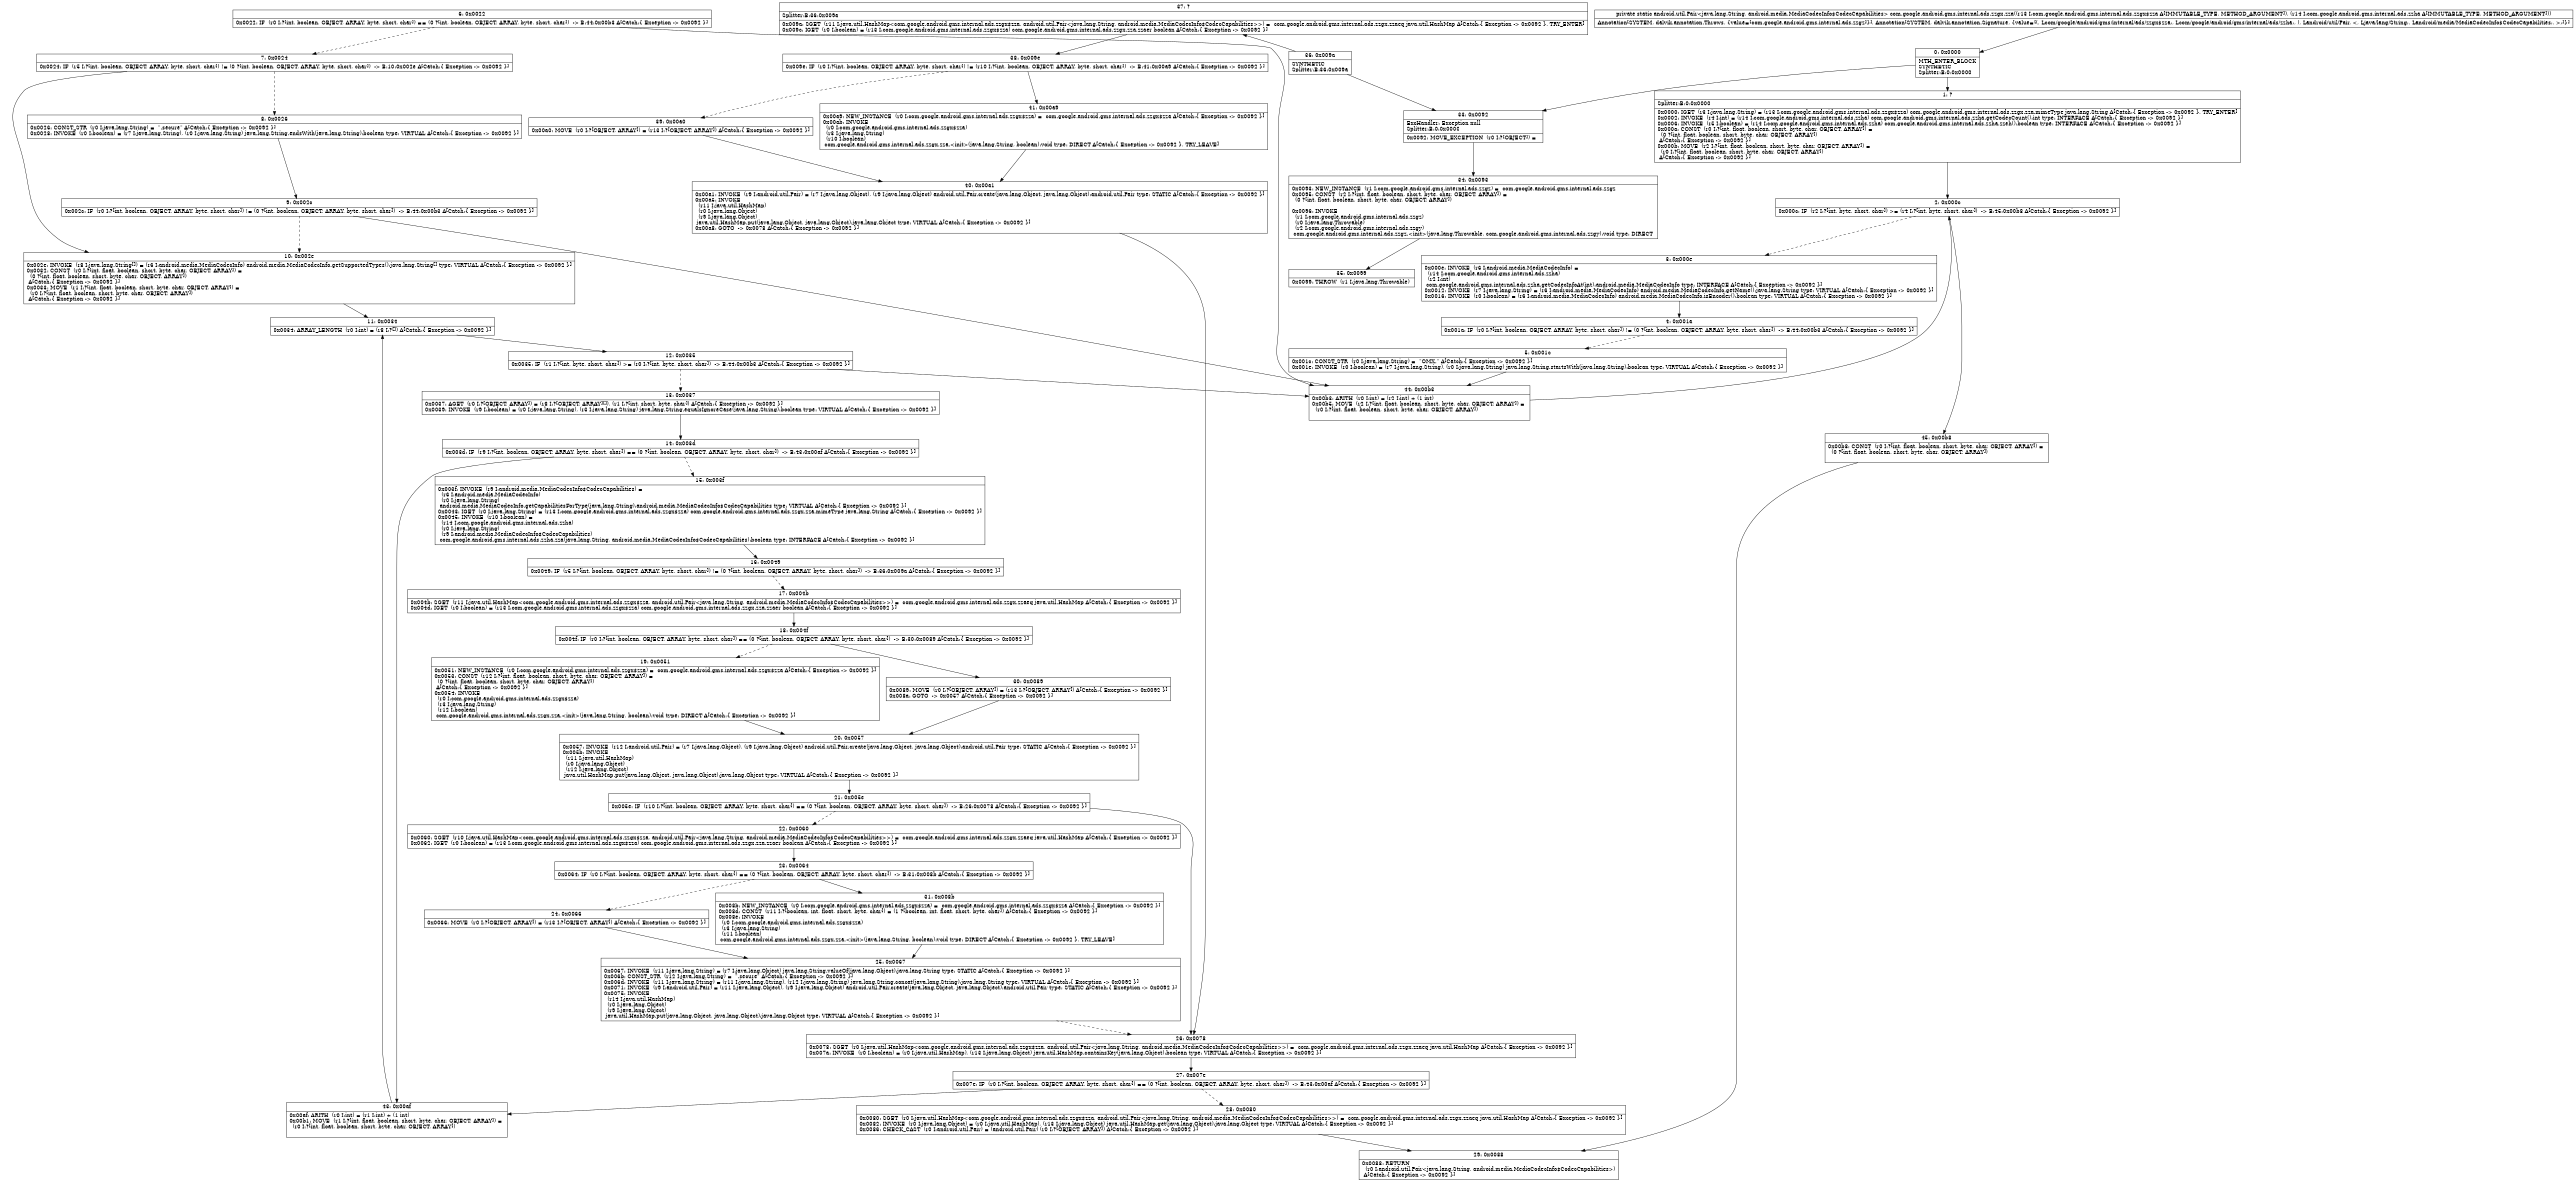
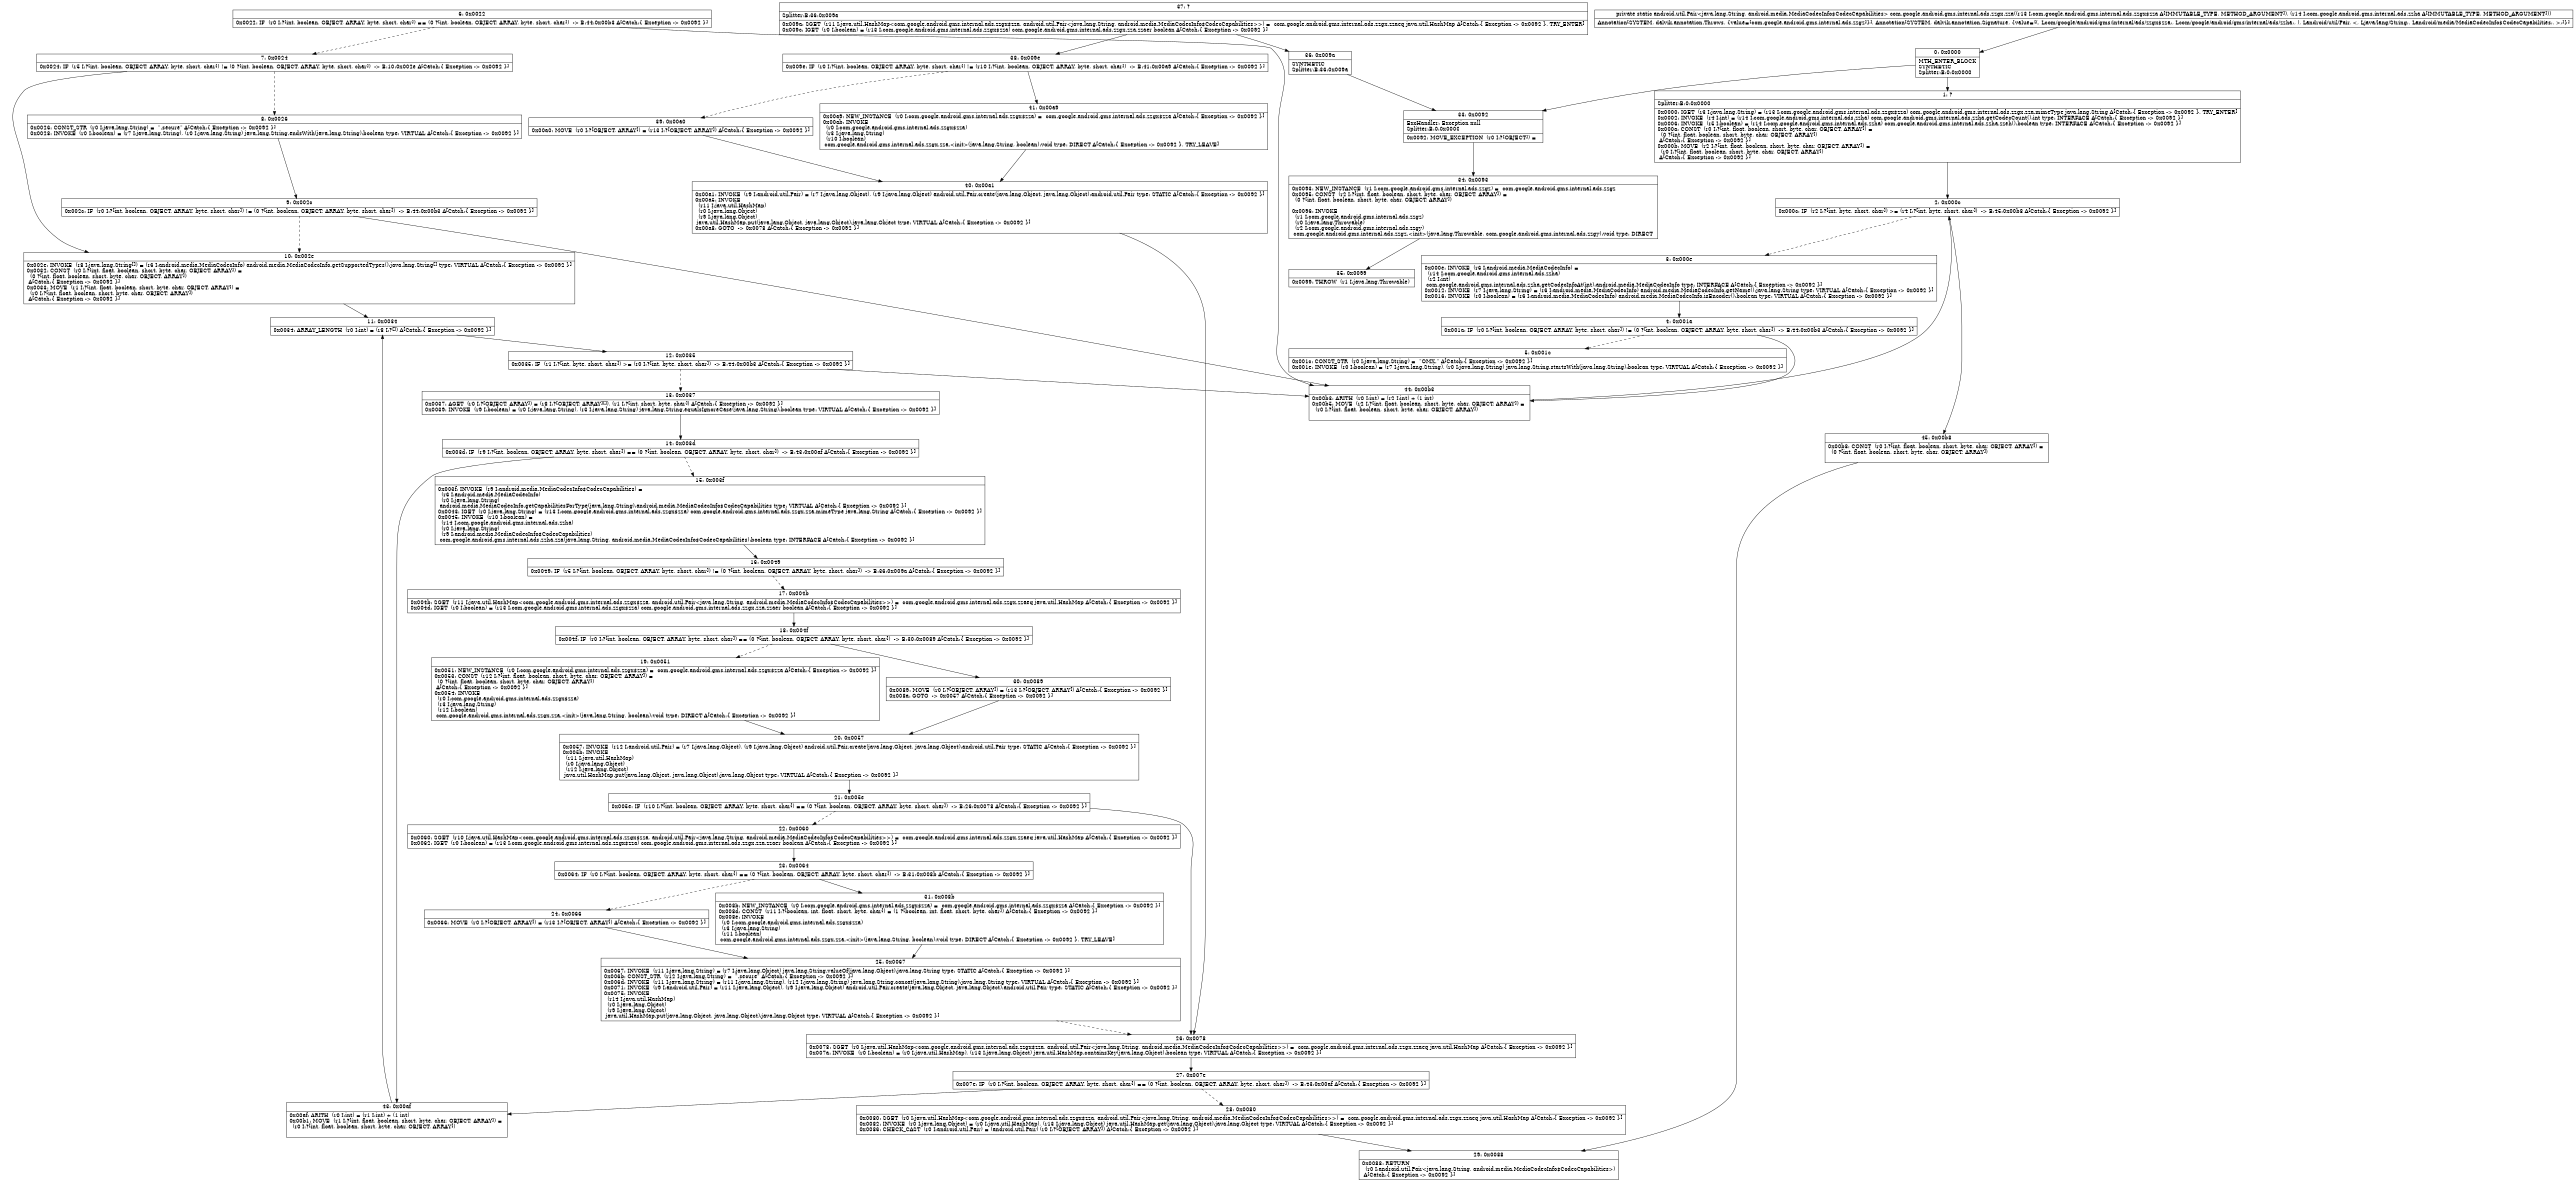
edge "36: 0x009a" -> "37: ?": reversed
edge "5: 0x001c" -> "44: 0x00b3": now "4: 0x001a" -> "44: 0x00b3"
